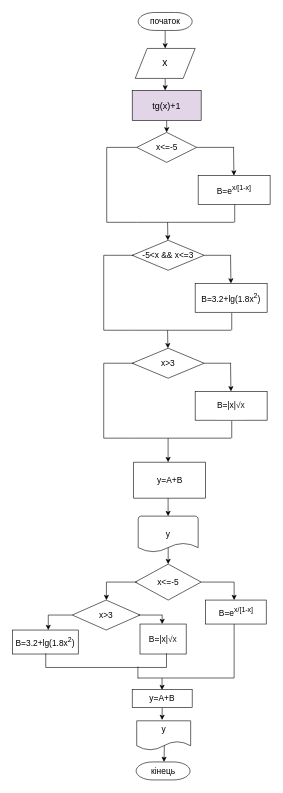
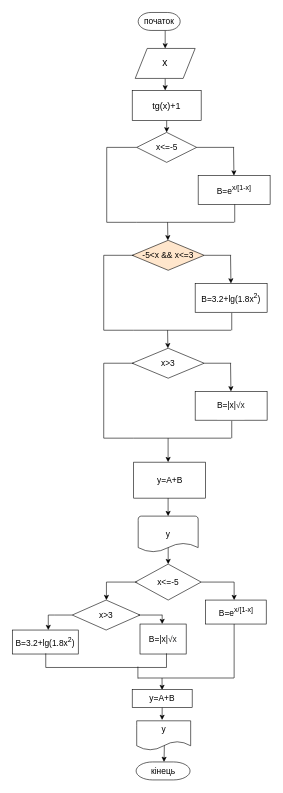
node "початок": size 54x18 -> 42x18
node "tg(x)+1": fillcolor #e1d5e7 -> #ffffff
node "-5<x && x<=3": fillcolor #ffffff -> #ffe6cc
